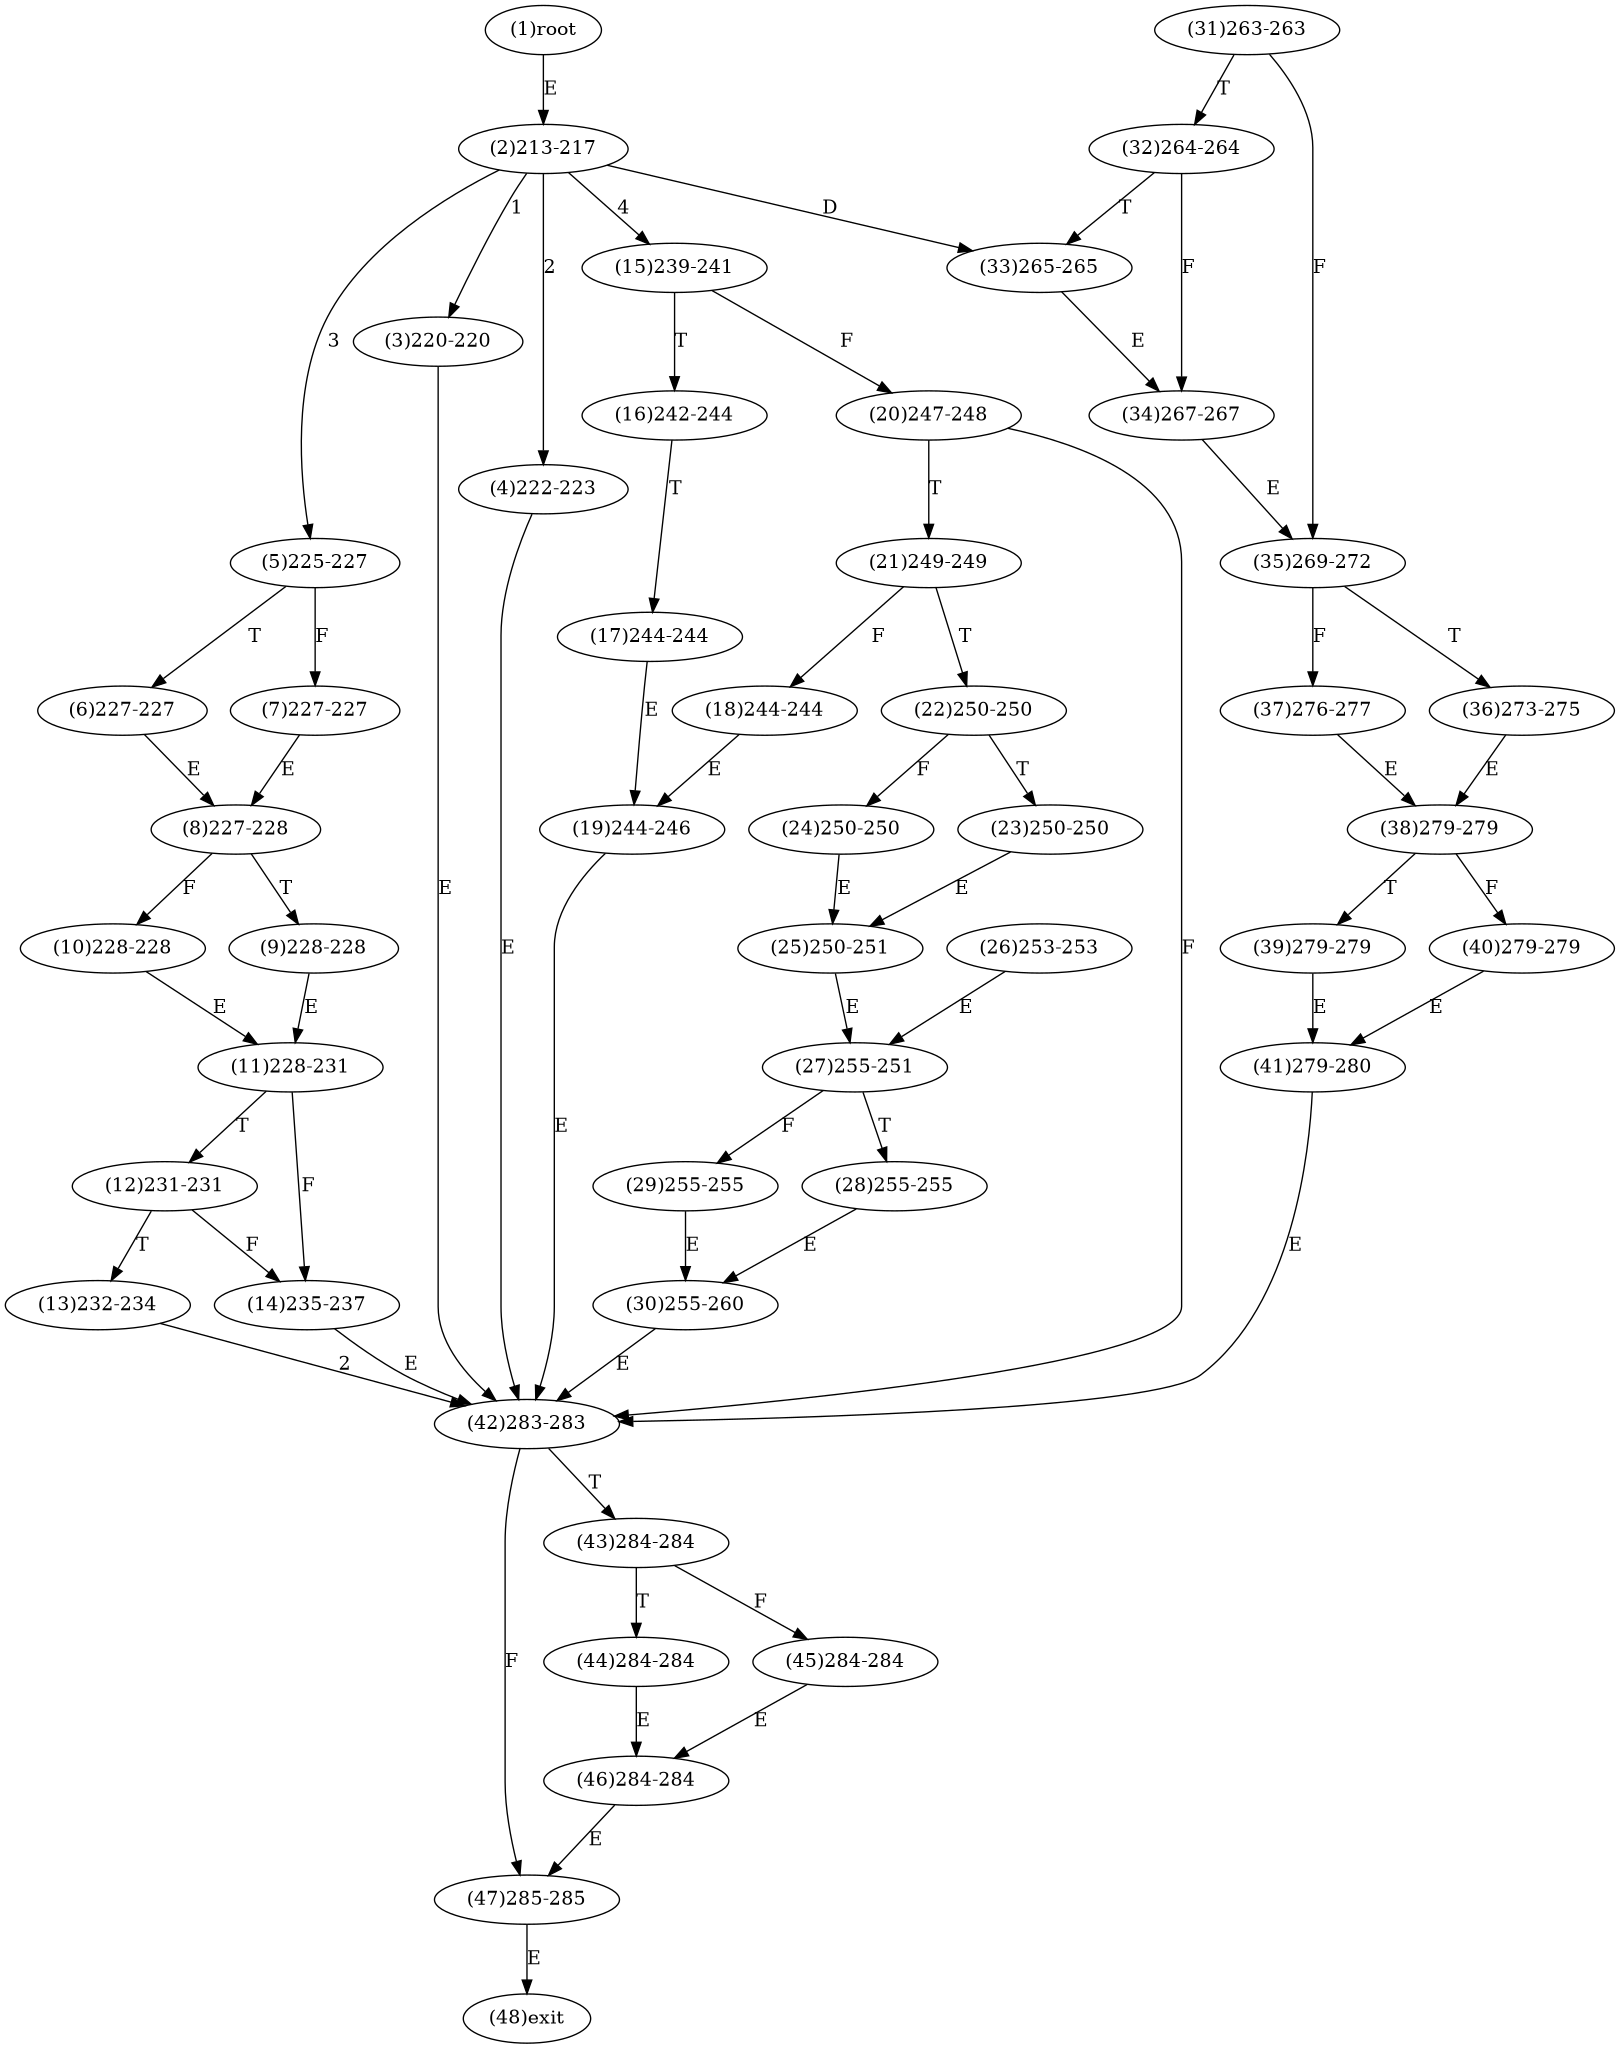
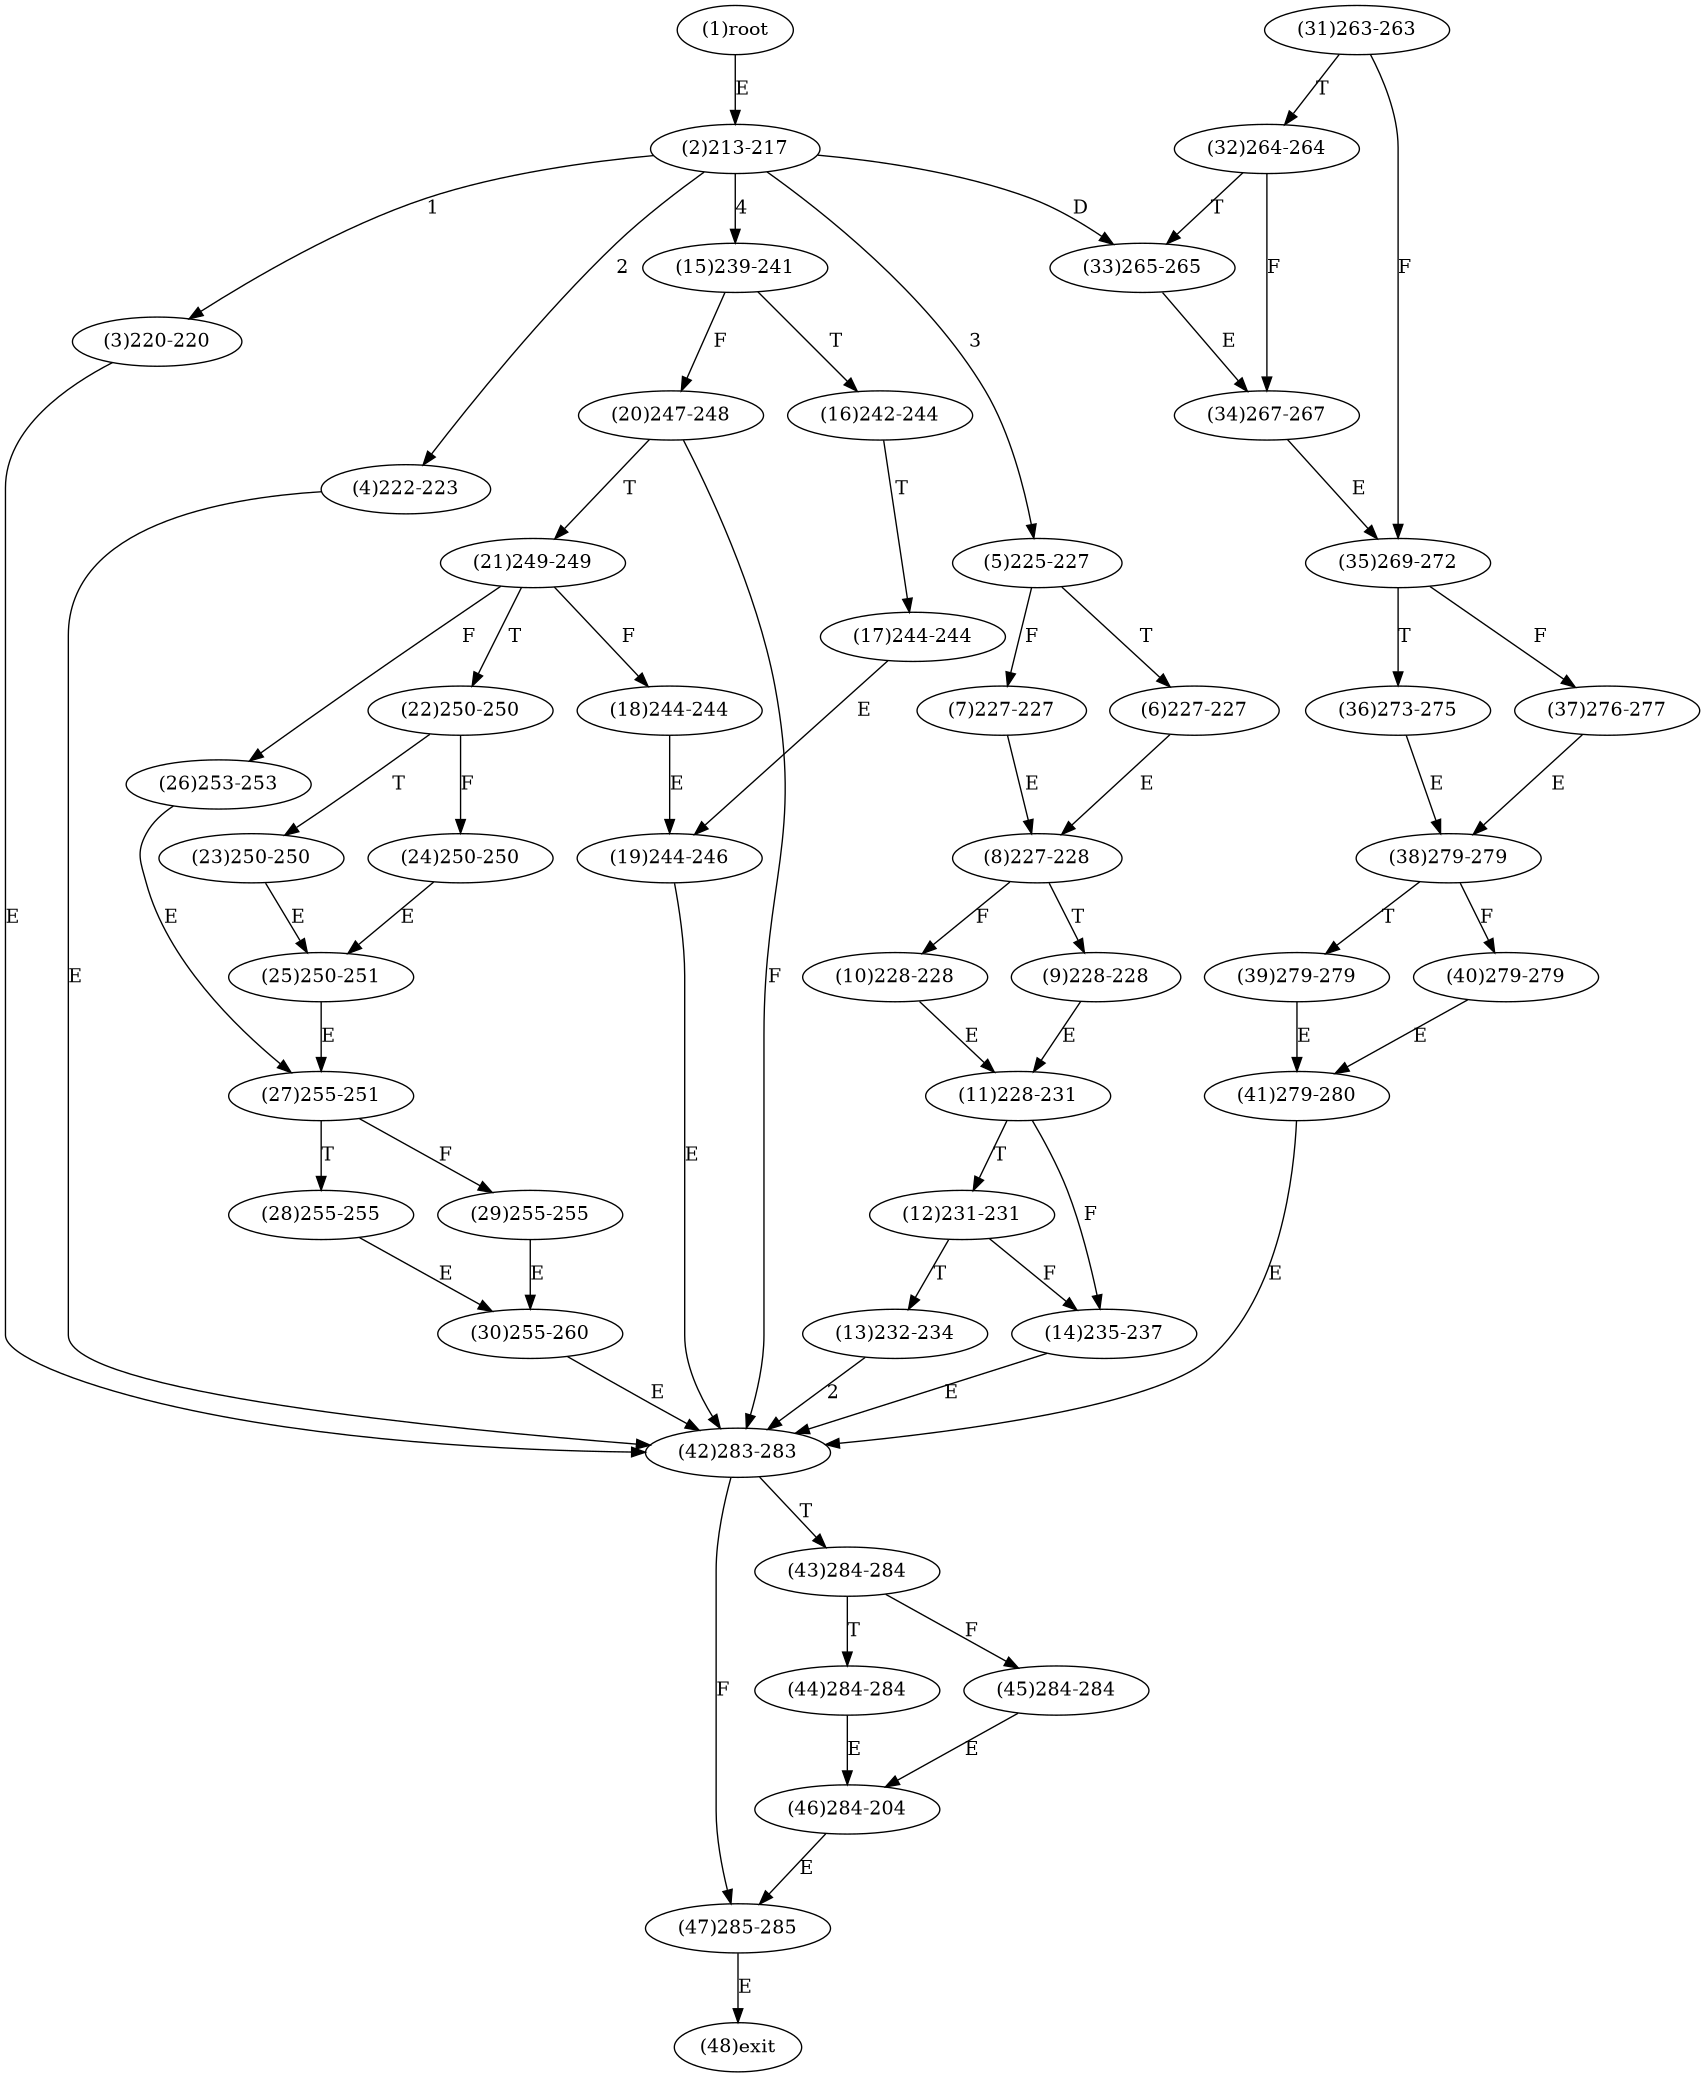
edge "(21)249-249" -> "(26)253-253": added, label "F"
node "(46)284-284": label "(46)284-284" -> "(46)284-204"
